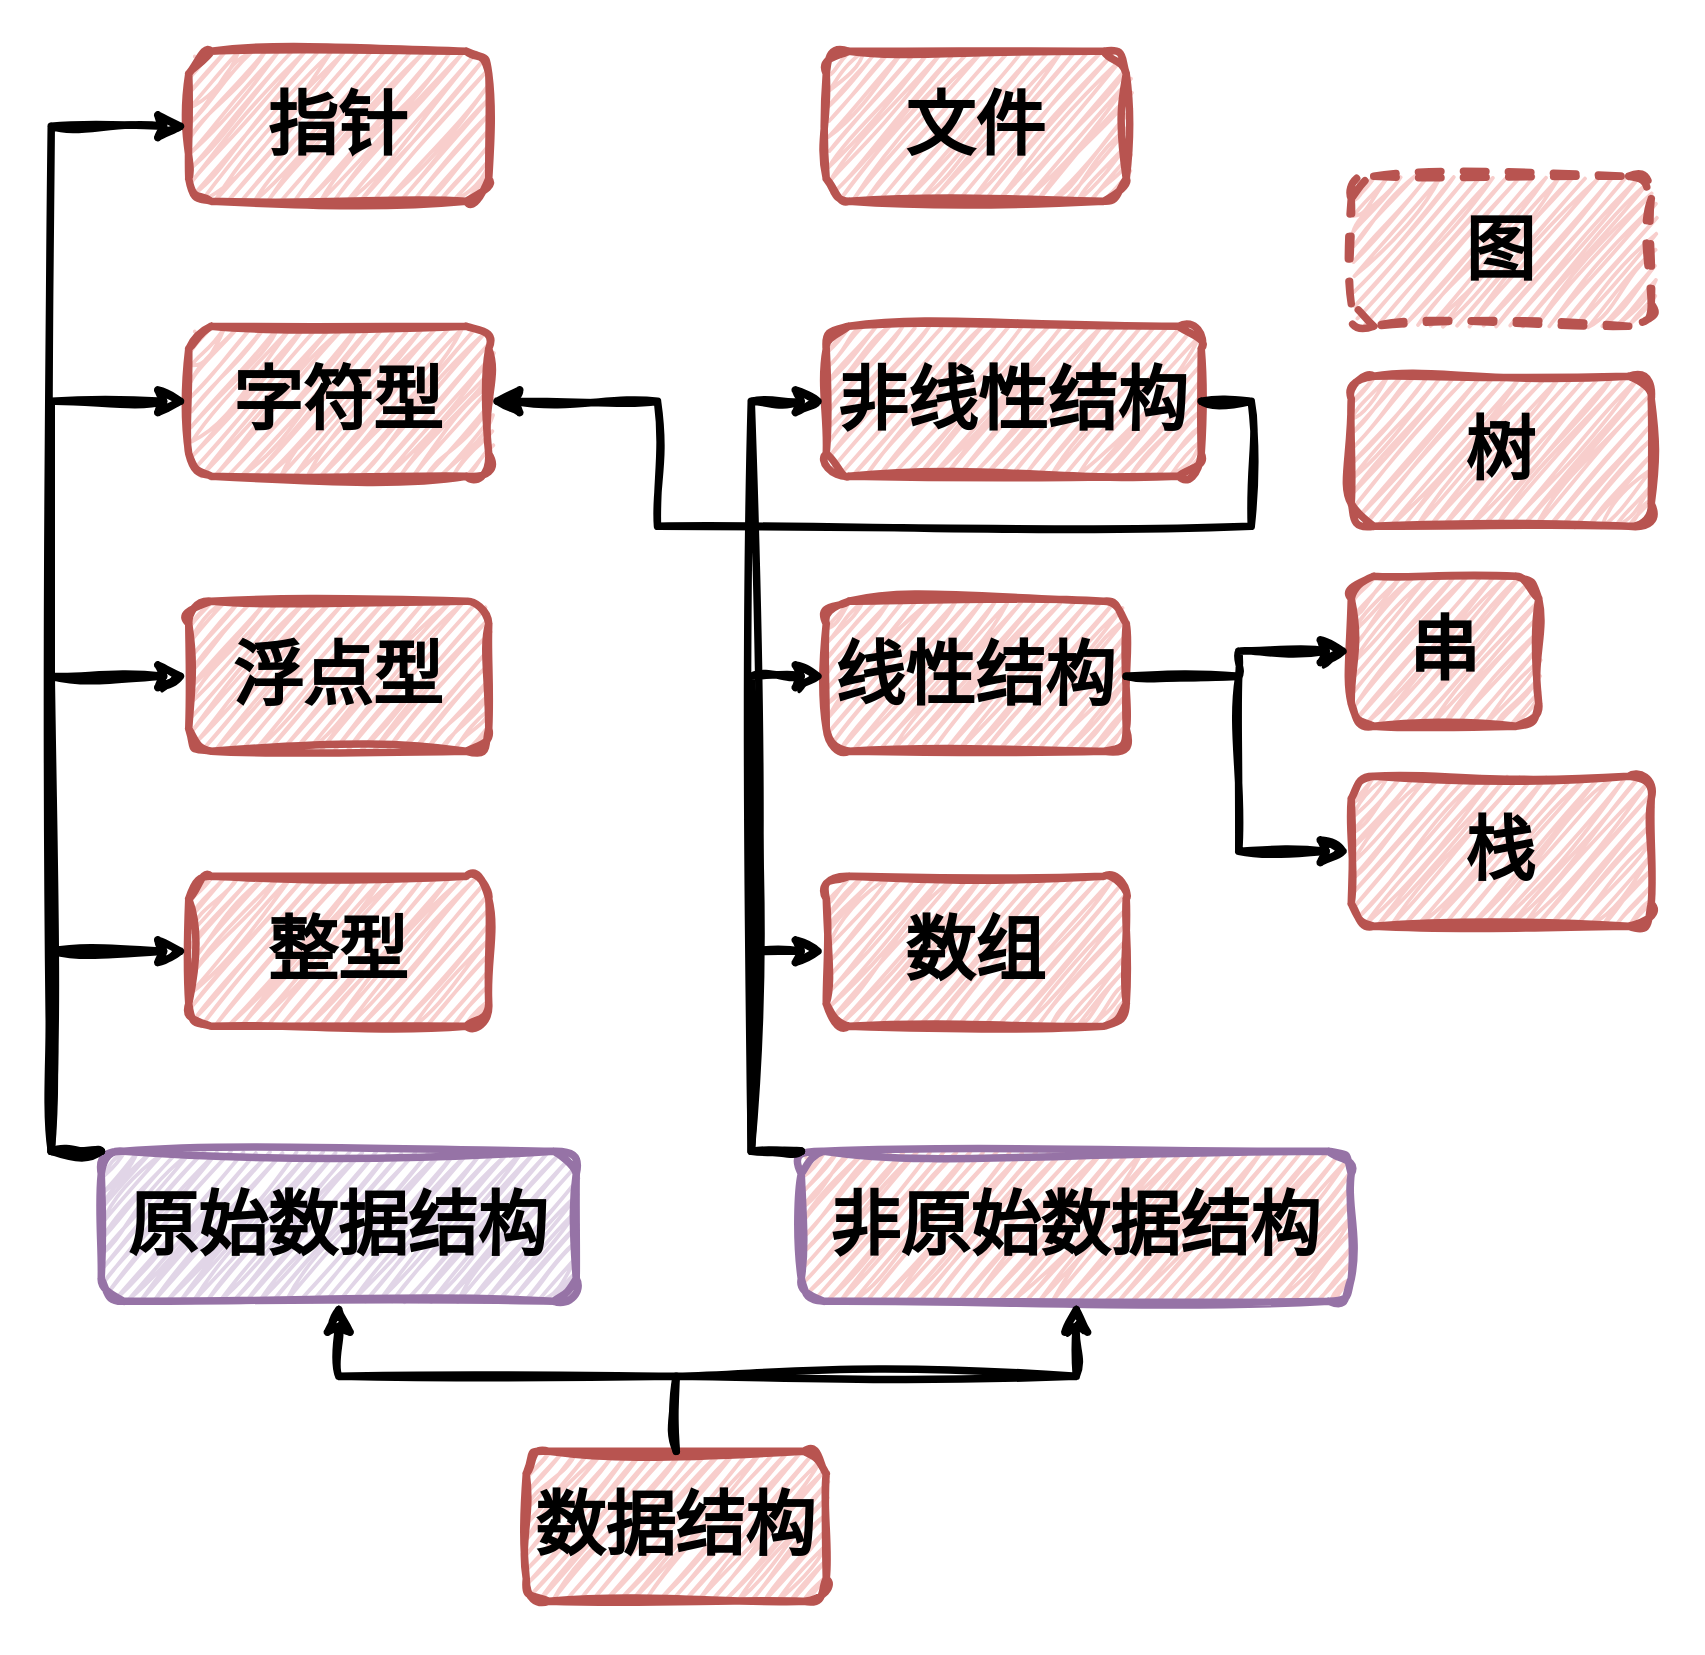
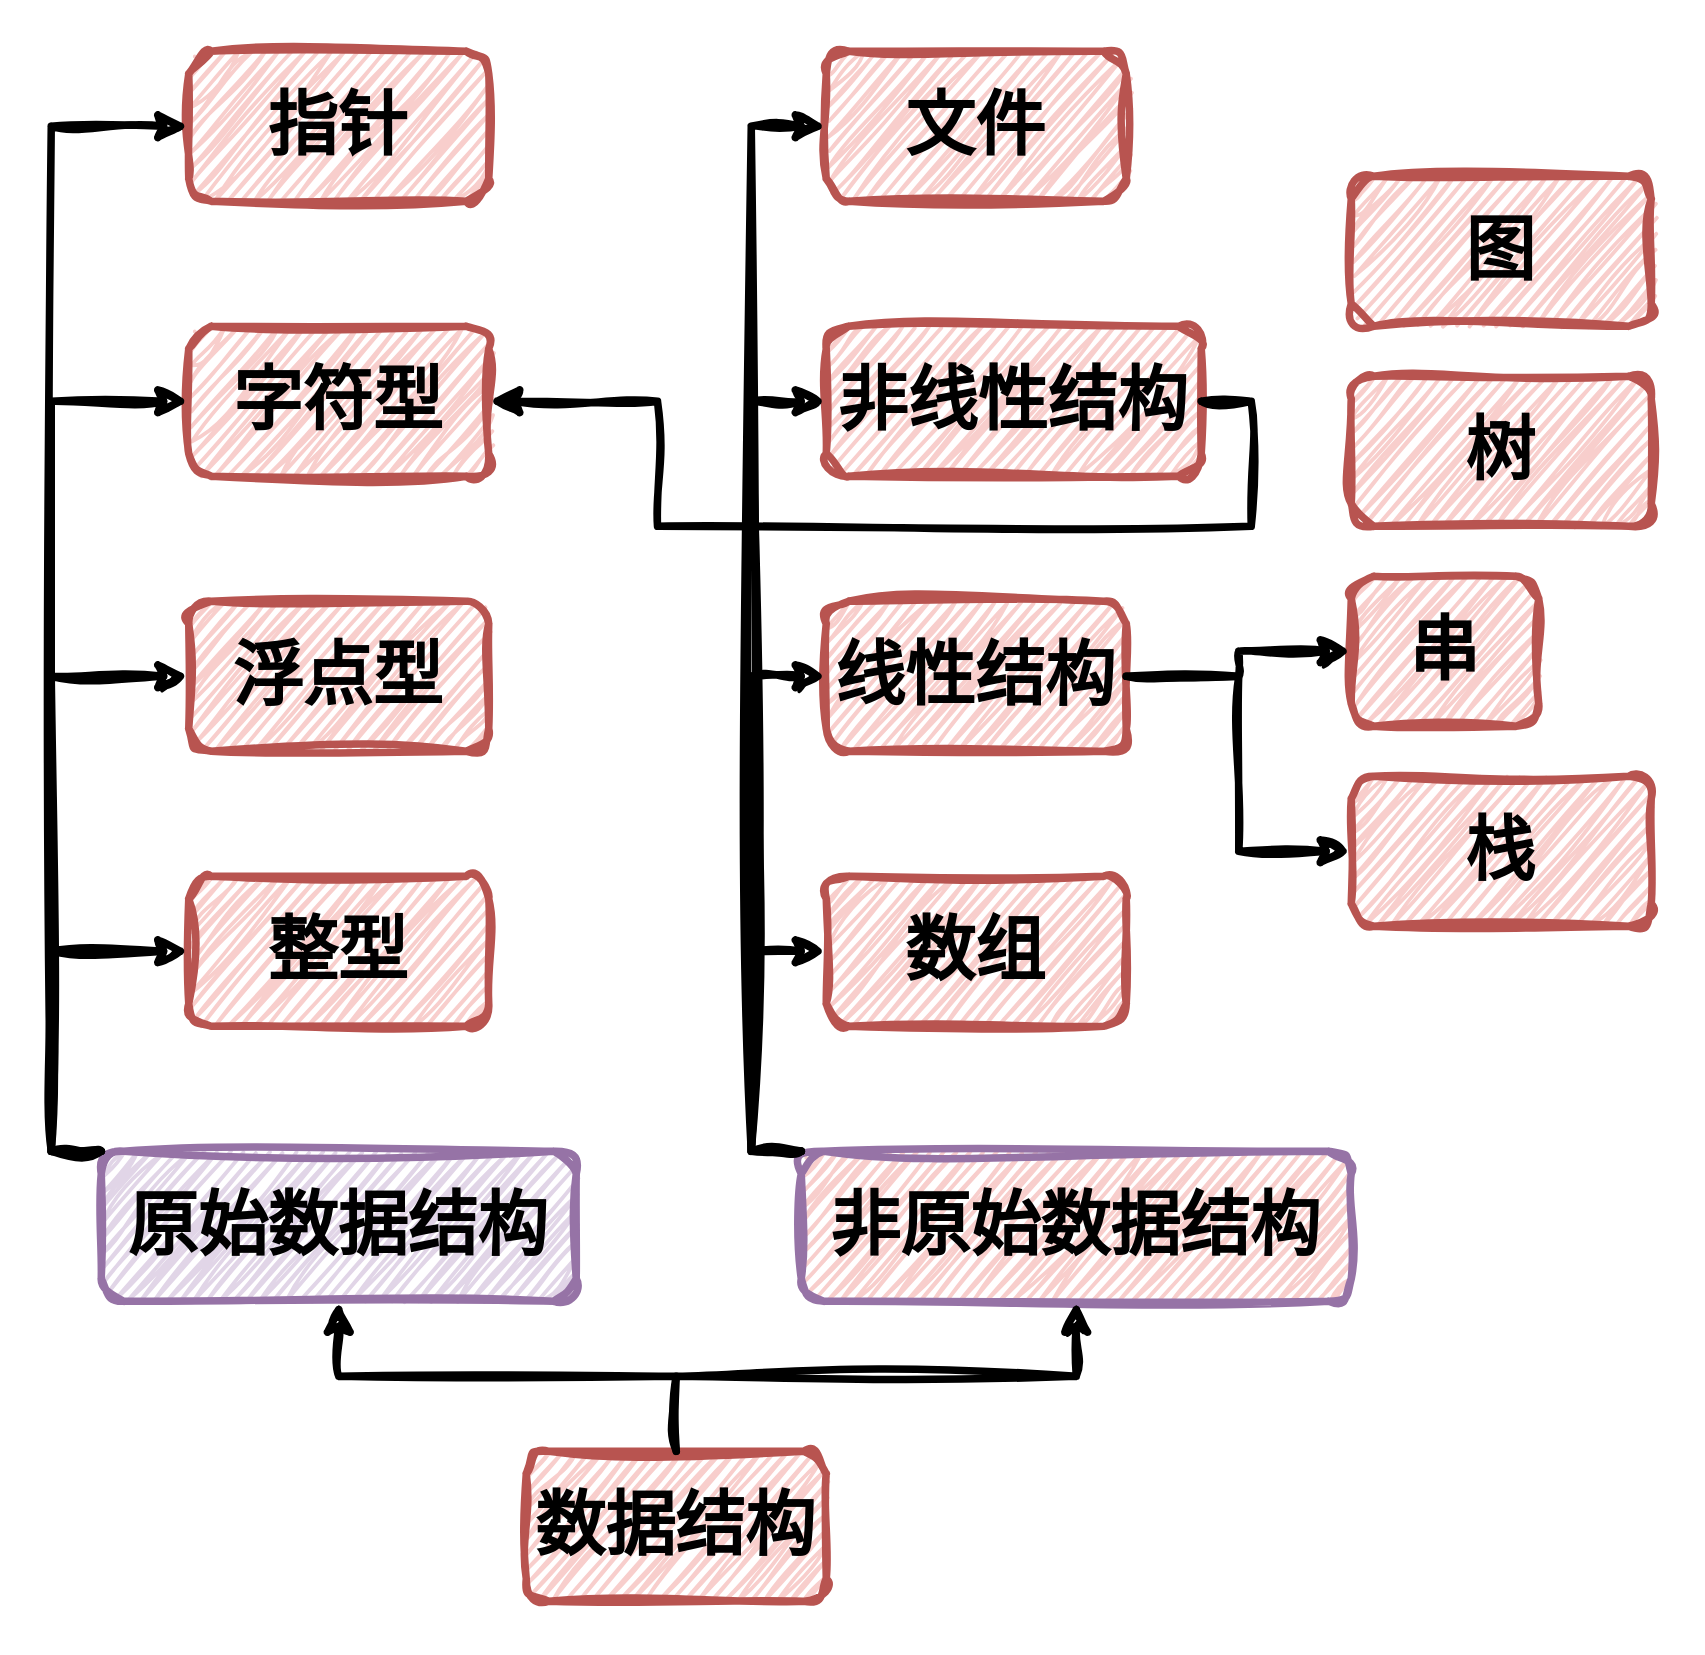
edge "非原始数据结构" -> "文件": added
node "图": style dashed -> solid
